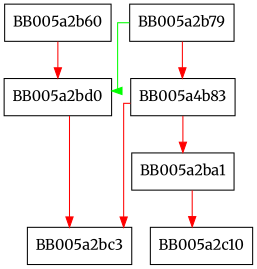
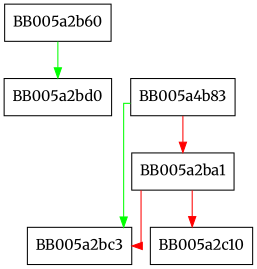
node "BB005a2b79": removed
edge "BB005a2b60" -> "BB005a2bd0": color red -> green
edge "BB005a4b83" -> "BB005a2bc3": color red -> green
edge "BB005a2bd0" -> "BB005a2bc3": now "BB005a2ba1" -> "BB005a2bc3"
